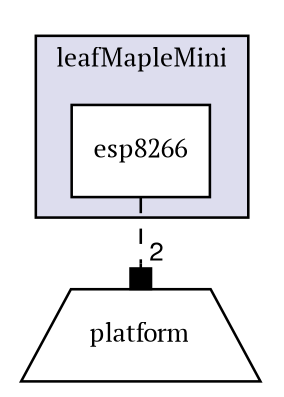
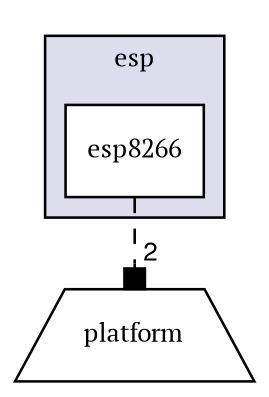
cluster "leafMapleMini": label "leafMapleMini" -> "esp"
